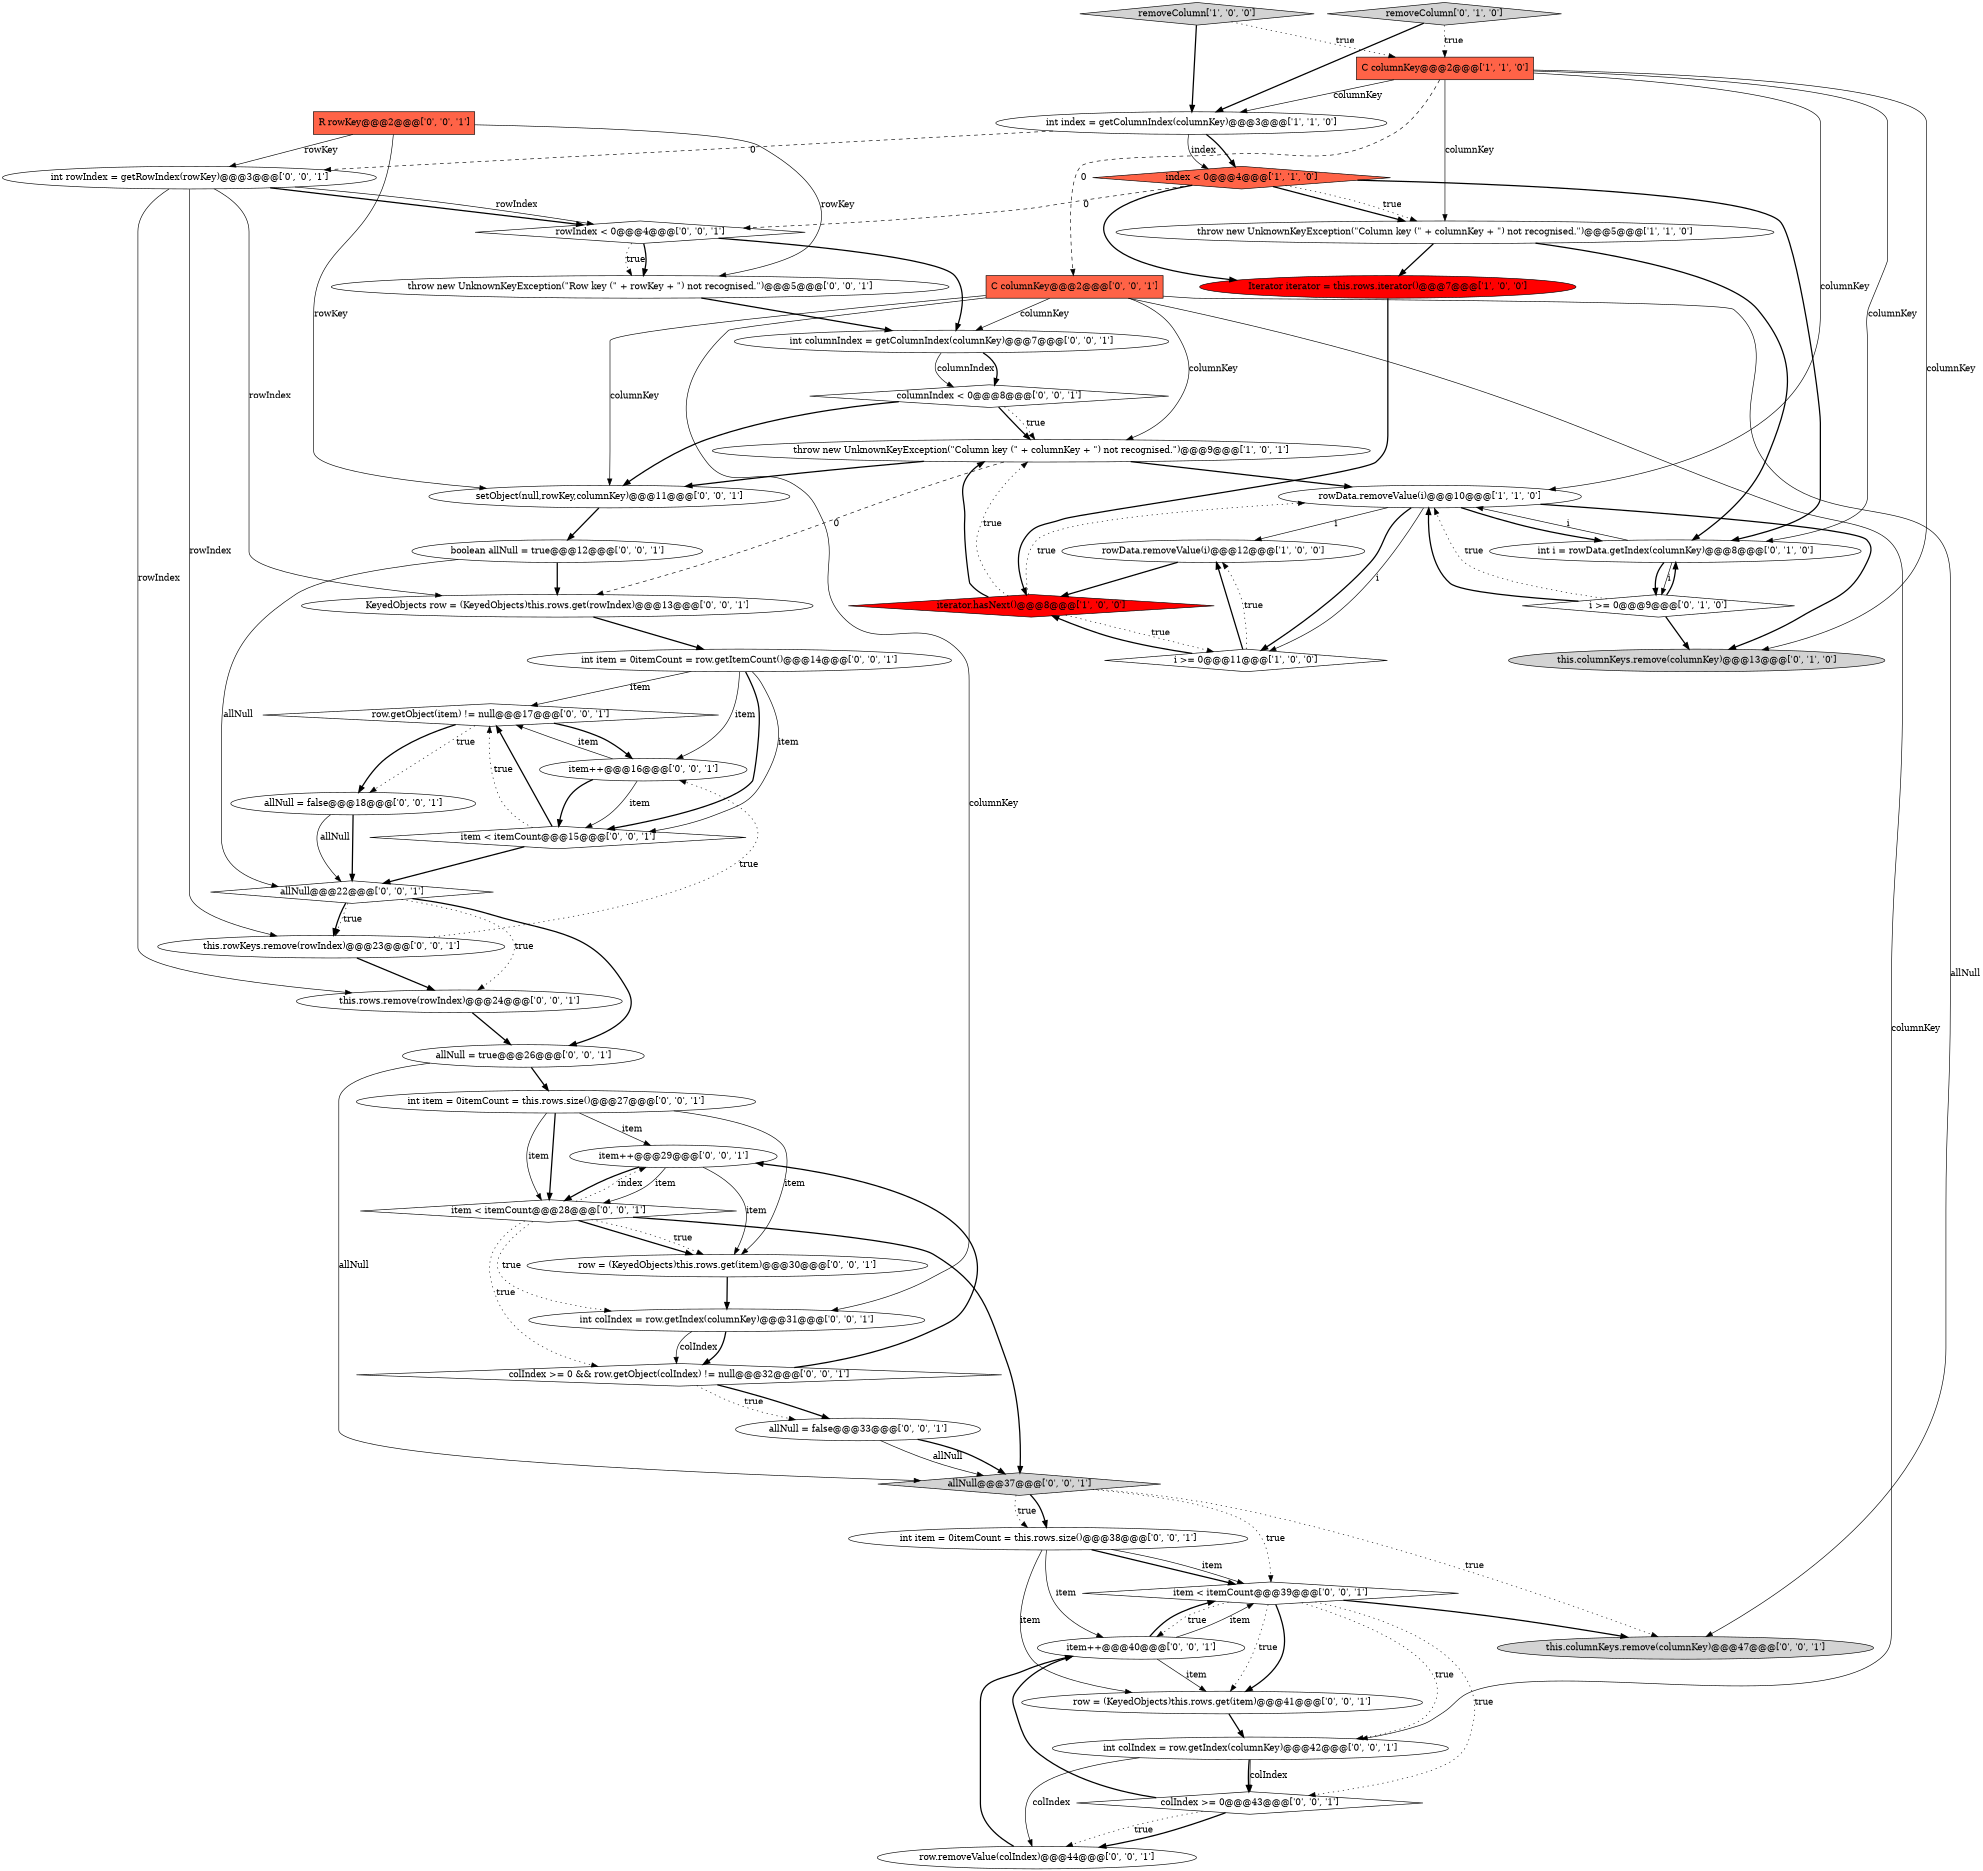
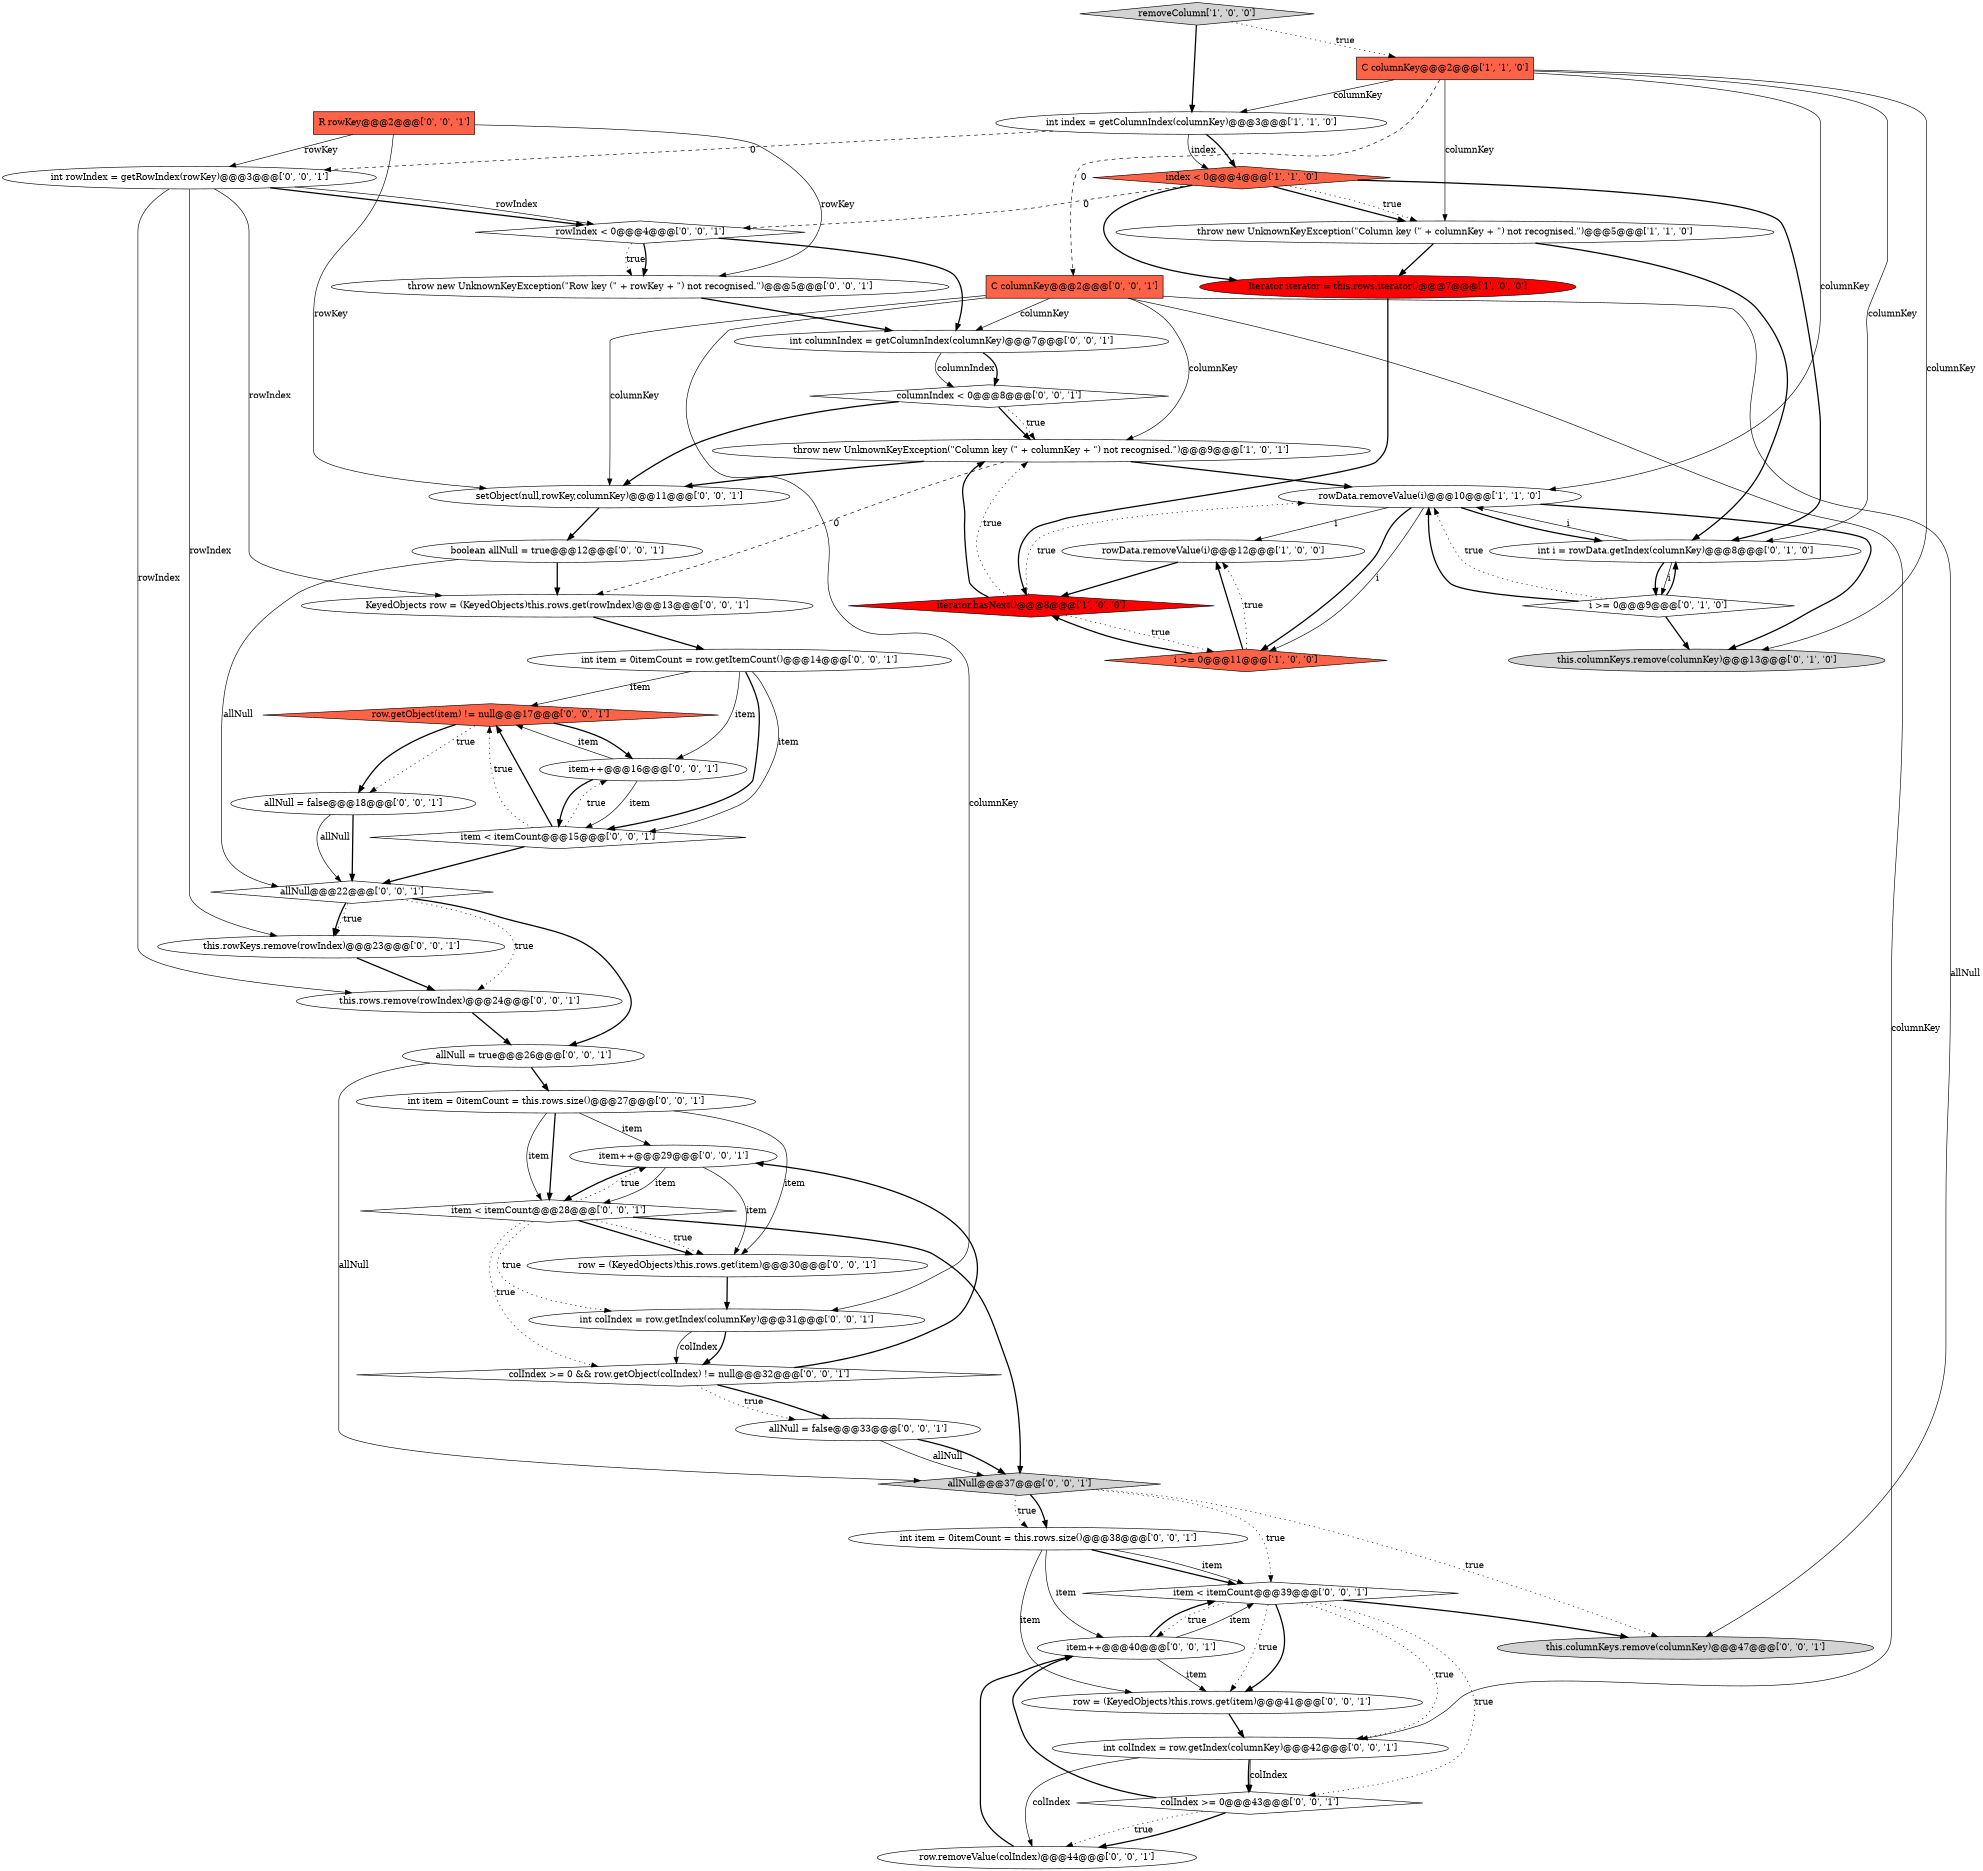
node "removeColumn['0', '1', '0']": removed
node "i >= 0@@@11@@@['1', '0', '0']": fillcolor white -> tomato
node "row.getObject(item) != null@@@17@@@['0', '0', '1']": fillcolor white -> tomato
edge "this.rowKeys.remove(rowIndex)@@@23@@@['0', '0', '1']" -> "item++@@@16@@@['0', '0', '1']": now "item < itemCount@@@15@@@['0', '0', '1']" -> "item++@@@16@@@['0', '0', '1']"
edge "item < itemCount@@@28@@@['0', '0', '1']" -> "item++@@@29@@@['0', '0', '1']": label "index" -> "true"
